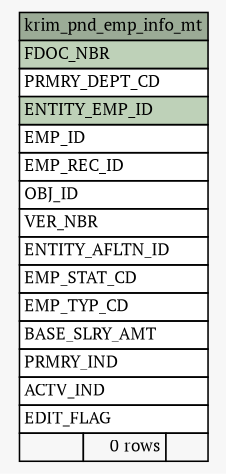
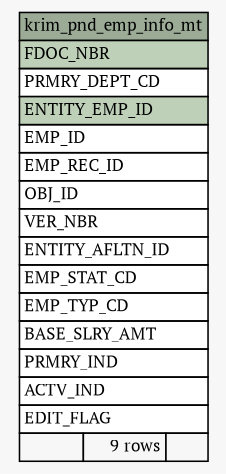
node "krim_pnd_emp_info_mt": text "0 rows" -> "9 rows"
